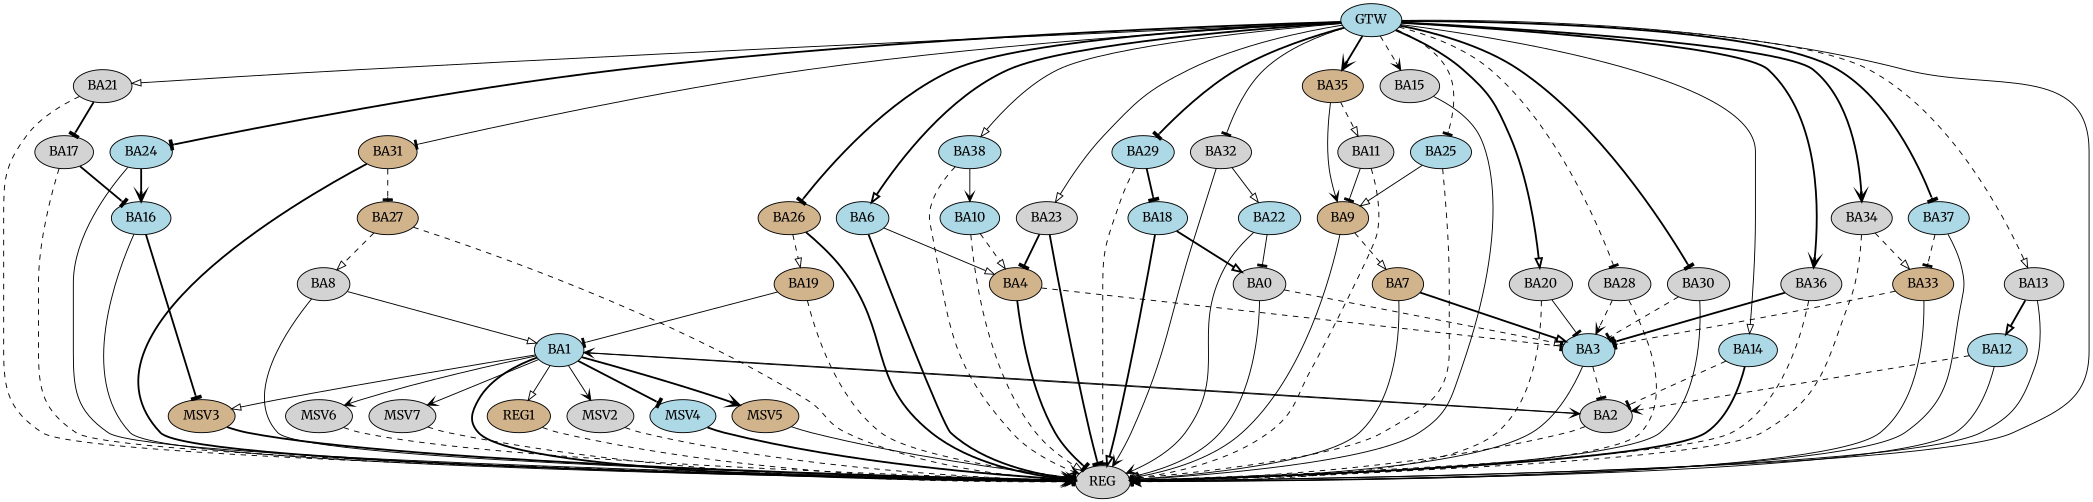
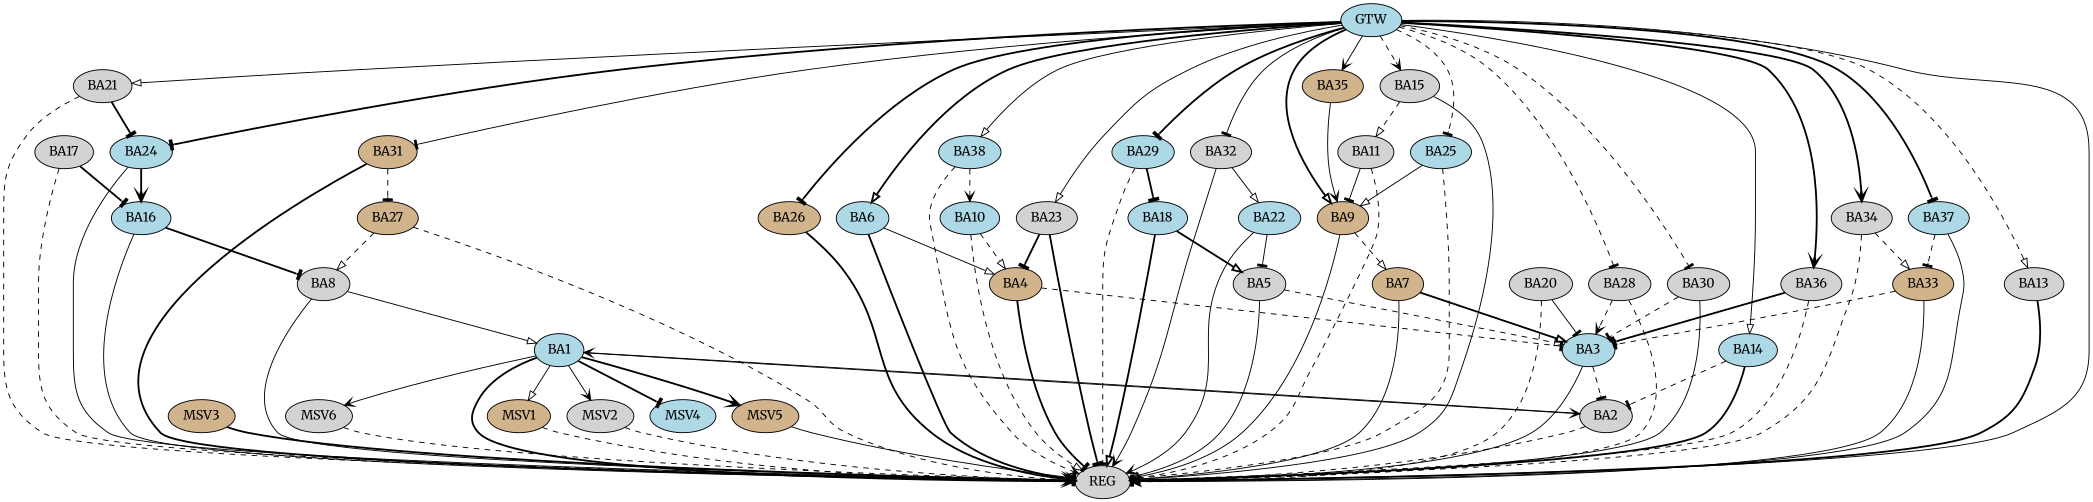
edge "GTW" -> "BA35": style bold -> solid
edge "GTW" -> "BA30": style bold -> dashed
edge "BA35" -> "BA11": now "BA15" -> "BA11"
edge "BA21" -> "BA17": now "BA21" -> "BA24"
edge "GTW" -> "BA20": now "GTW" -> "BA9"
edge "BA38" -> "BA10": style solid -> dashed
node "BA19": removed
node "BA0": label "BA0" -> "BA5"
edge "BA16" -> "MSV3": now "BA16" -> "BA8"
node "BA12": removed
edge "BA1" -> "MSV3": removed
node "MSV7": removed
node "REG1": label "REG1" -> "MSV1"
edge "MSV4" -> "REG": removed
edge "BA13" -> "REG": style solid -> bold
